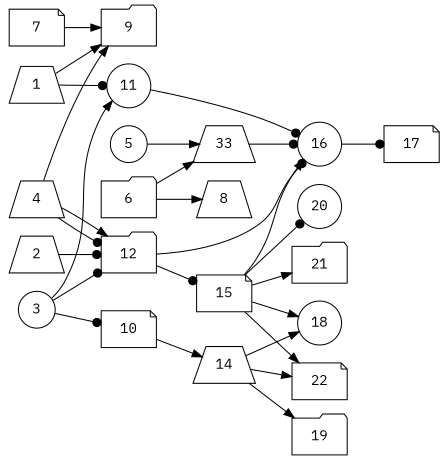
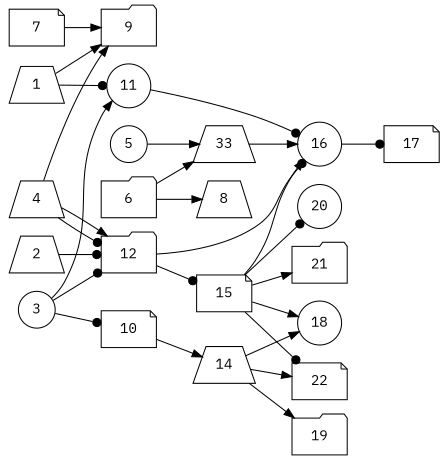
edge "33" -> "16": arrowhead dot -> normal
edge "15" -> "22": arrowhead normal -> dot
